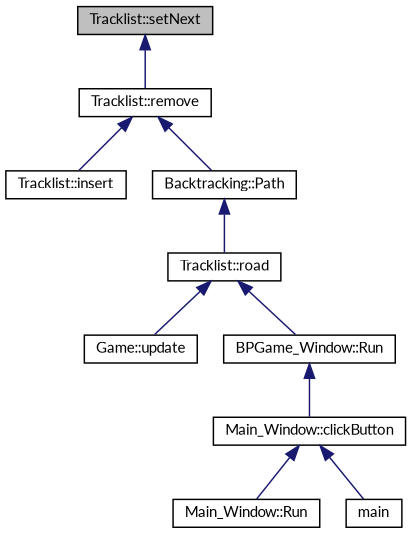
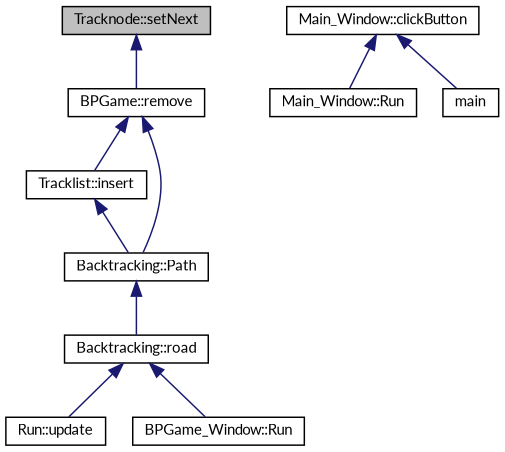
node "Tracklist::setNext": label "Tracklist::setNext" -> "Tracknode::setNext"
node "Tracklist::remove": label "Tracklist::remove" -> "BPGame::remove"
edge "Backtracking::Path" -> "Tracklist::insert": added
node "Tracklist::road": label "Tracklist::road" -> "Backtracking::road"
node "Game::update": label "Game::update" -> "Run::update"
edge "Main_Window::clickButton" -> "BPGame_Window::Run": removed
